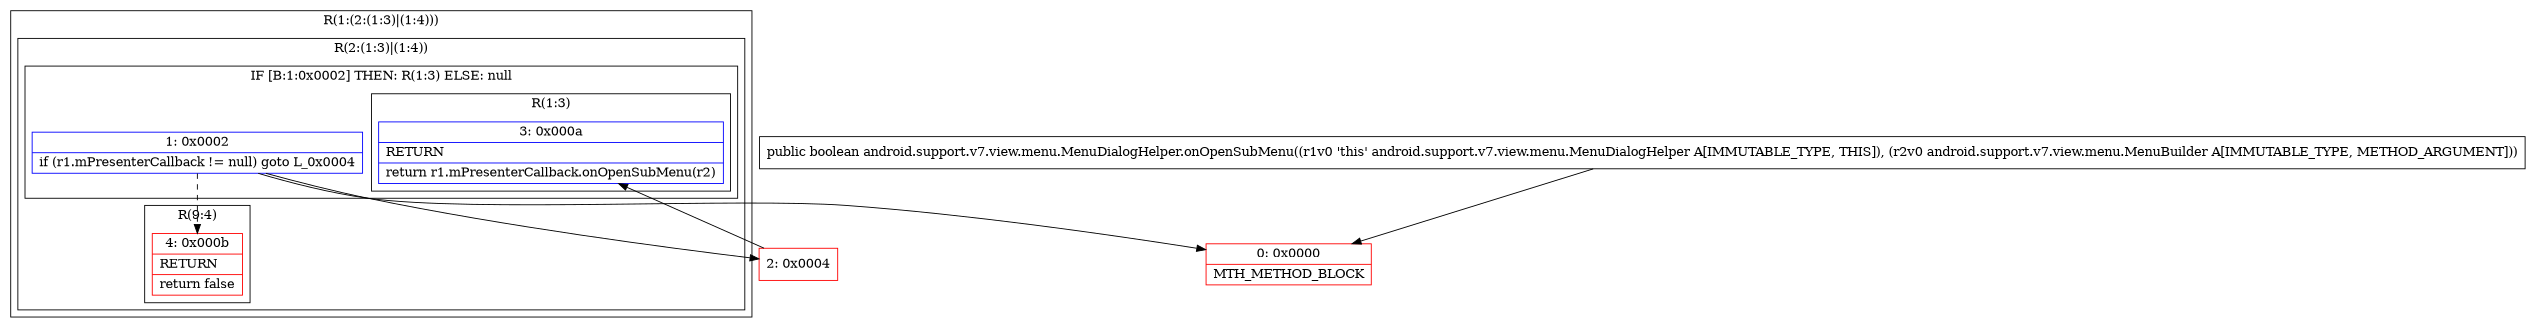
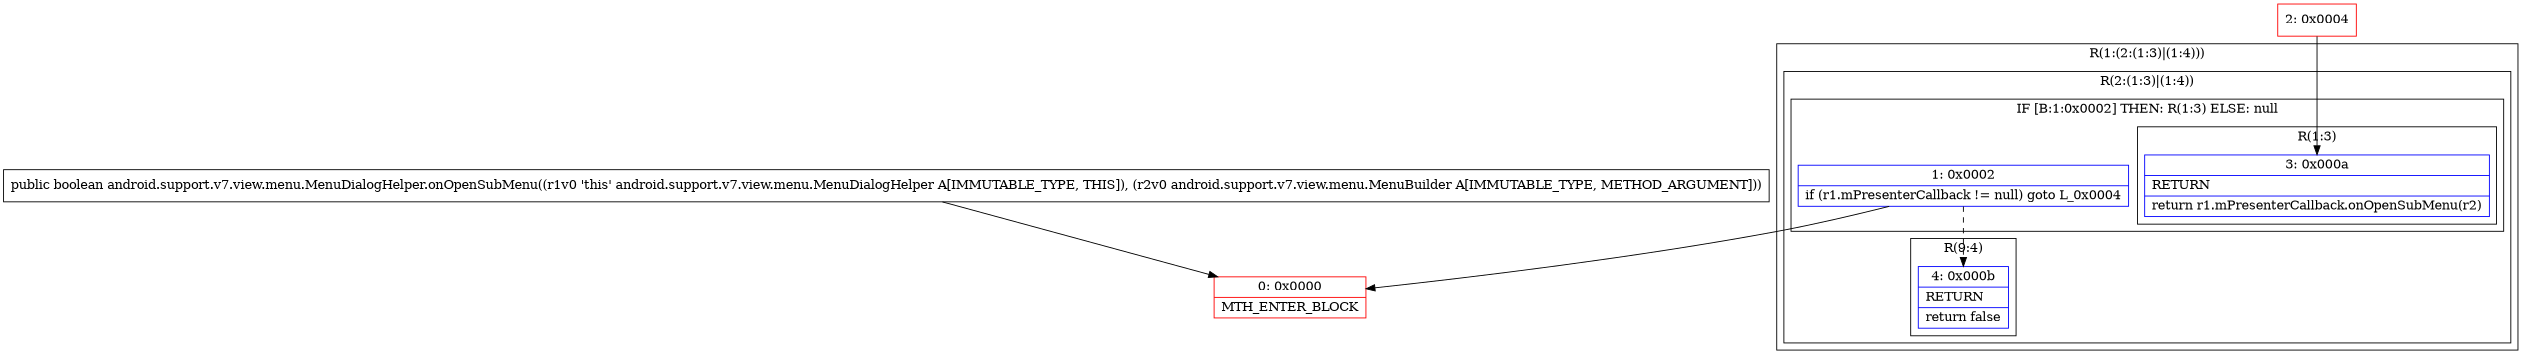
edge "1: 0x0002" -> "2: 0x0004": removed
node "4: 0x000b": color red -> blue
node "0: 0x0000": text "MTH_METHOD_BLOCK" -> "MTH_ENTER_BLOCK"
